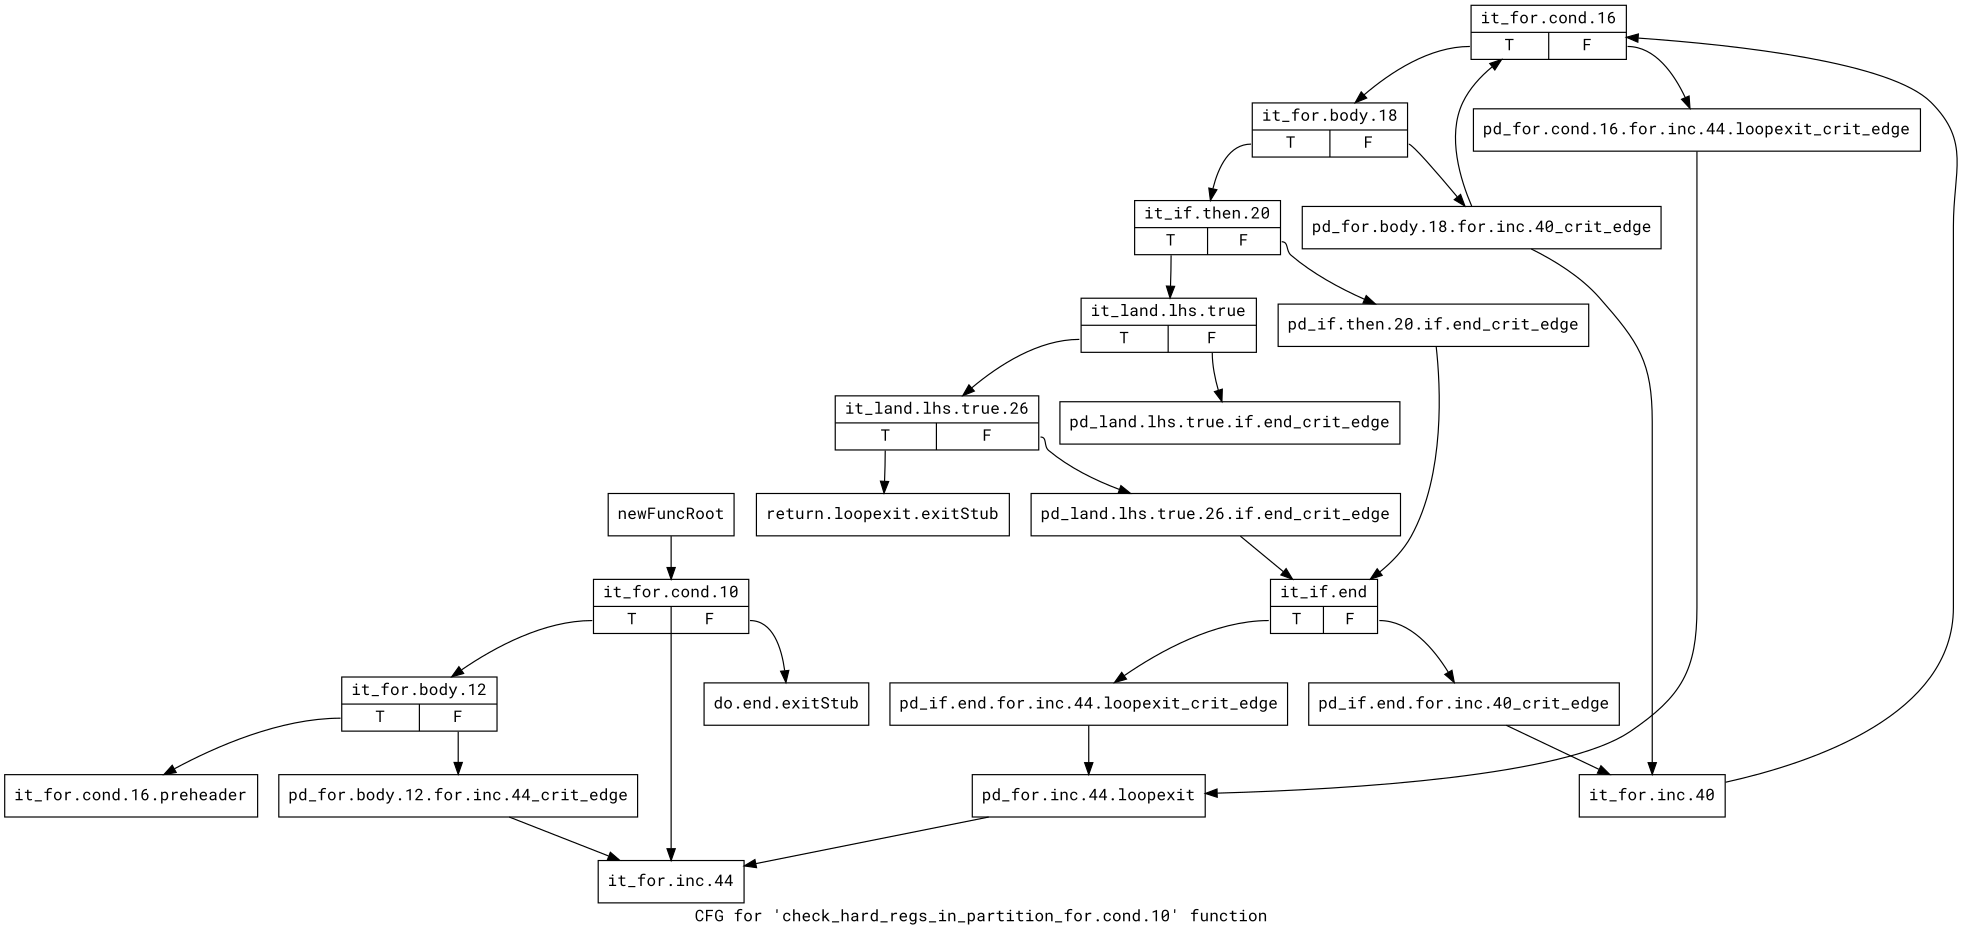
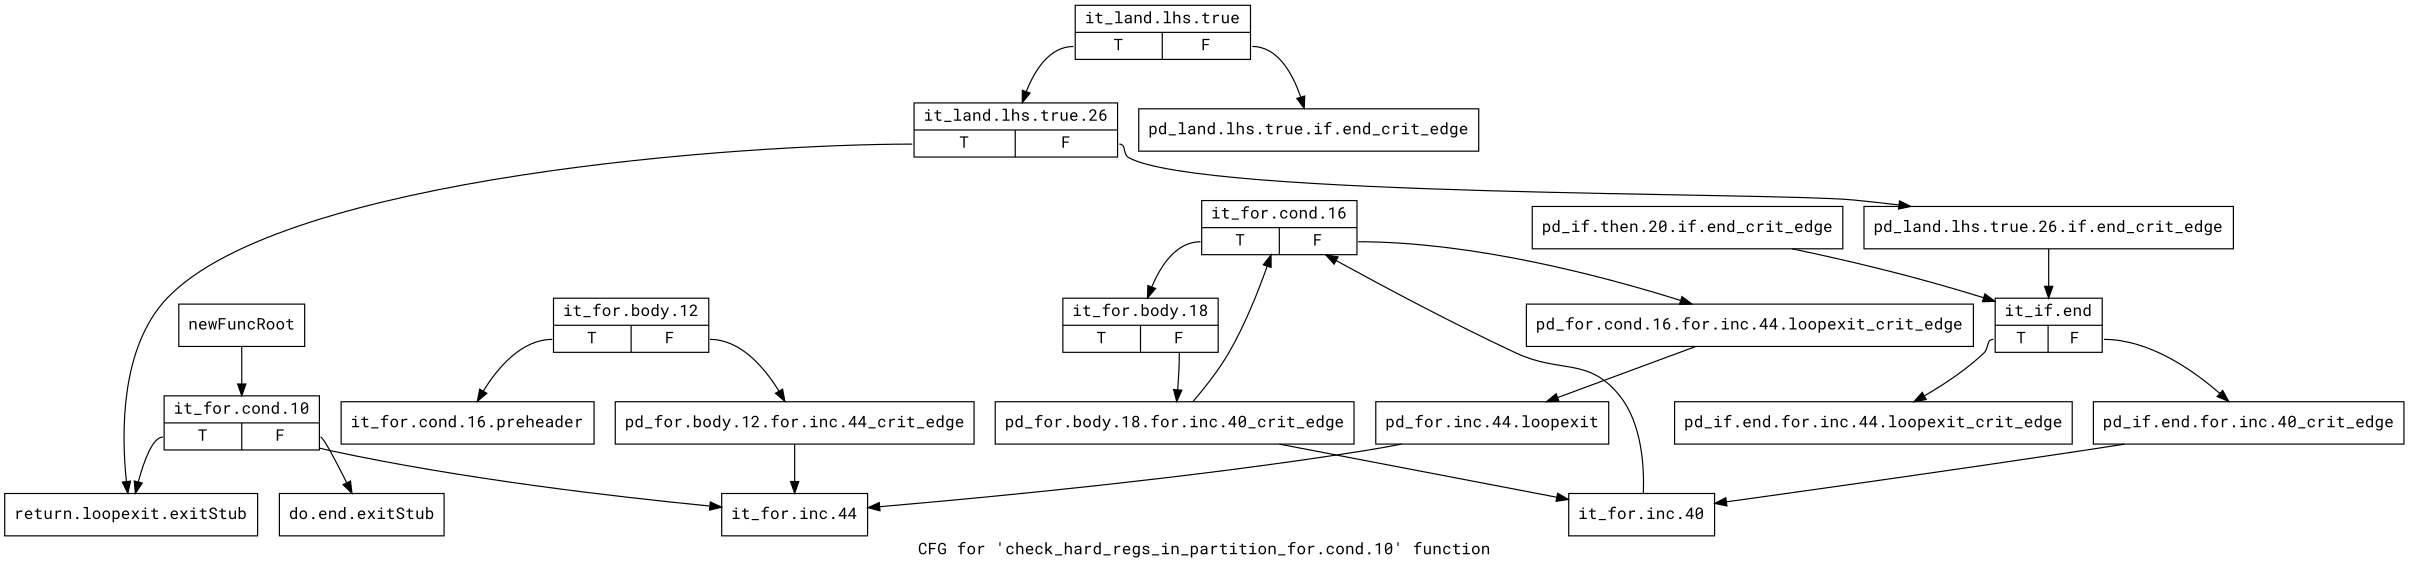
node "it_if.then.20": removed
edge "it_for.cond.10" -> "it_for.body.12": now "it_for.cond.10" -> "return.loopexit.exitStub"
edge "pd_if.end.for.inc.44.loopexit_crit_edge" -> "pd_for.inc.44.loopexit": removed
